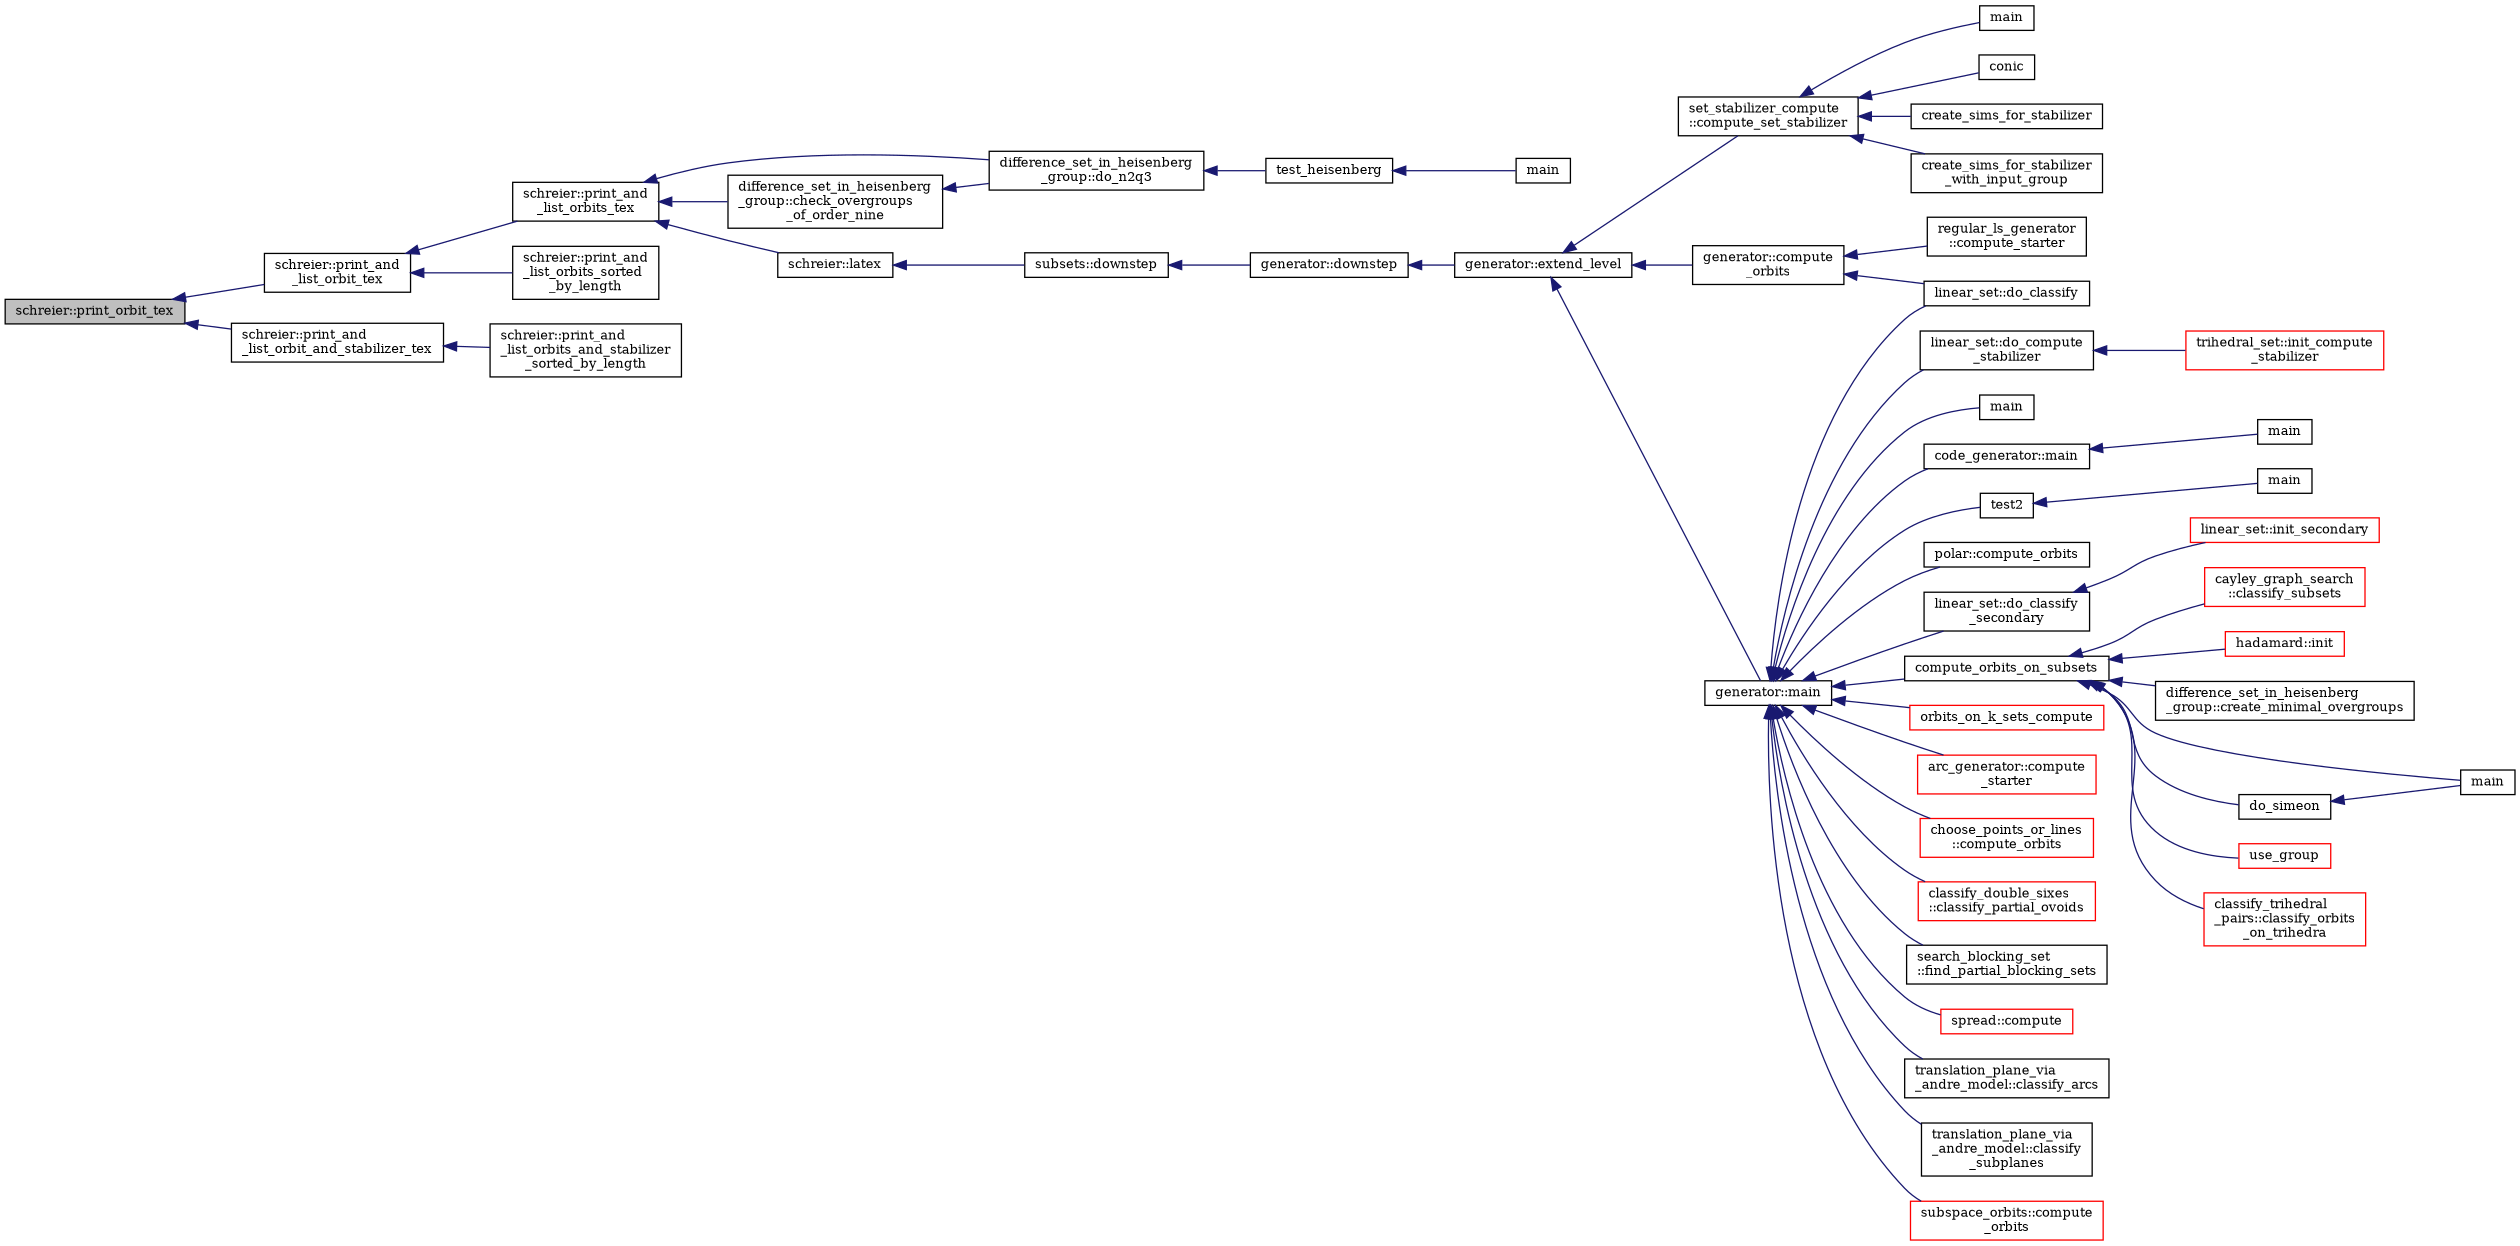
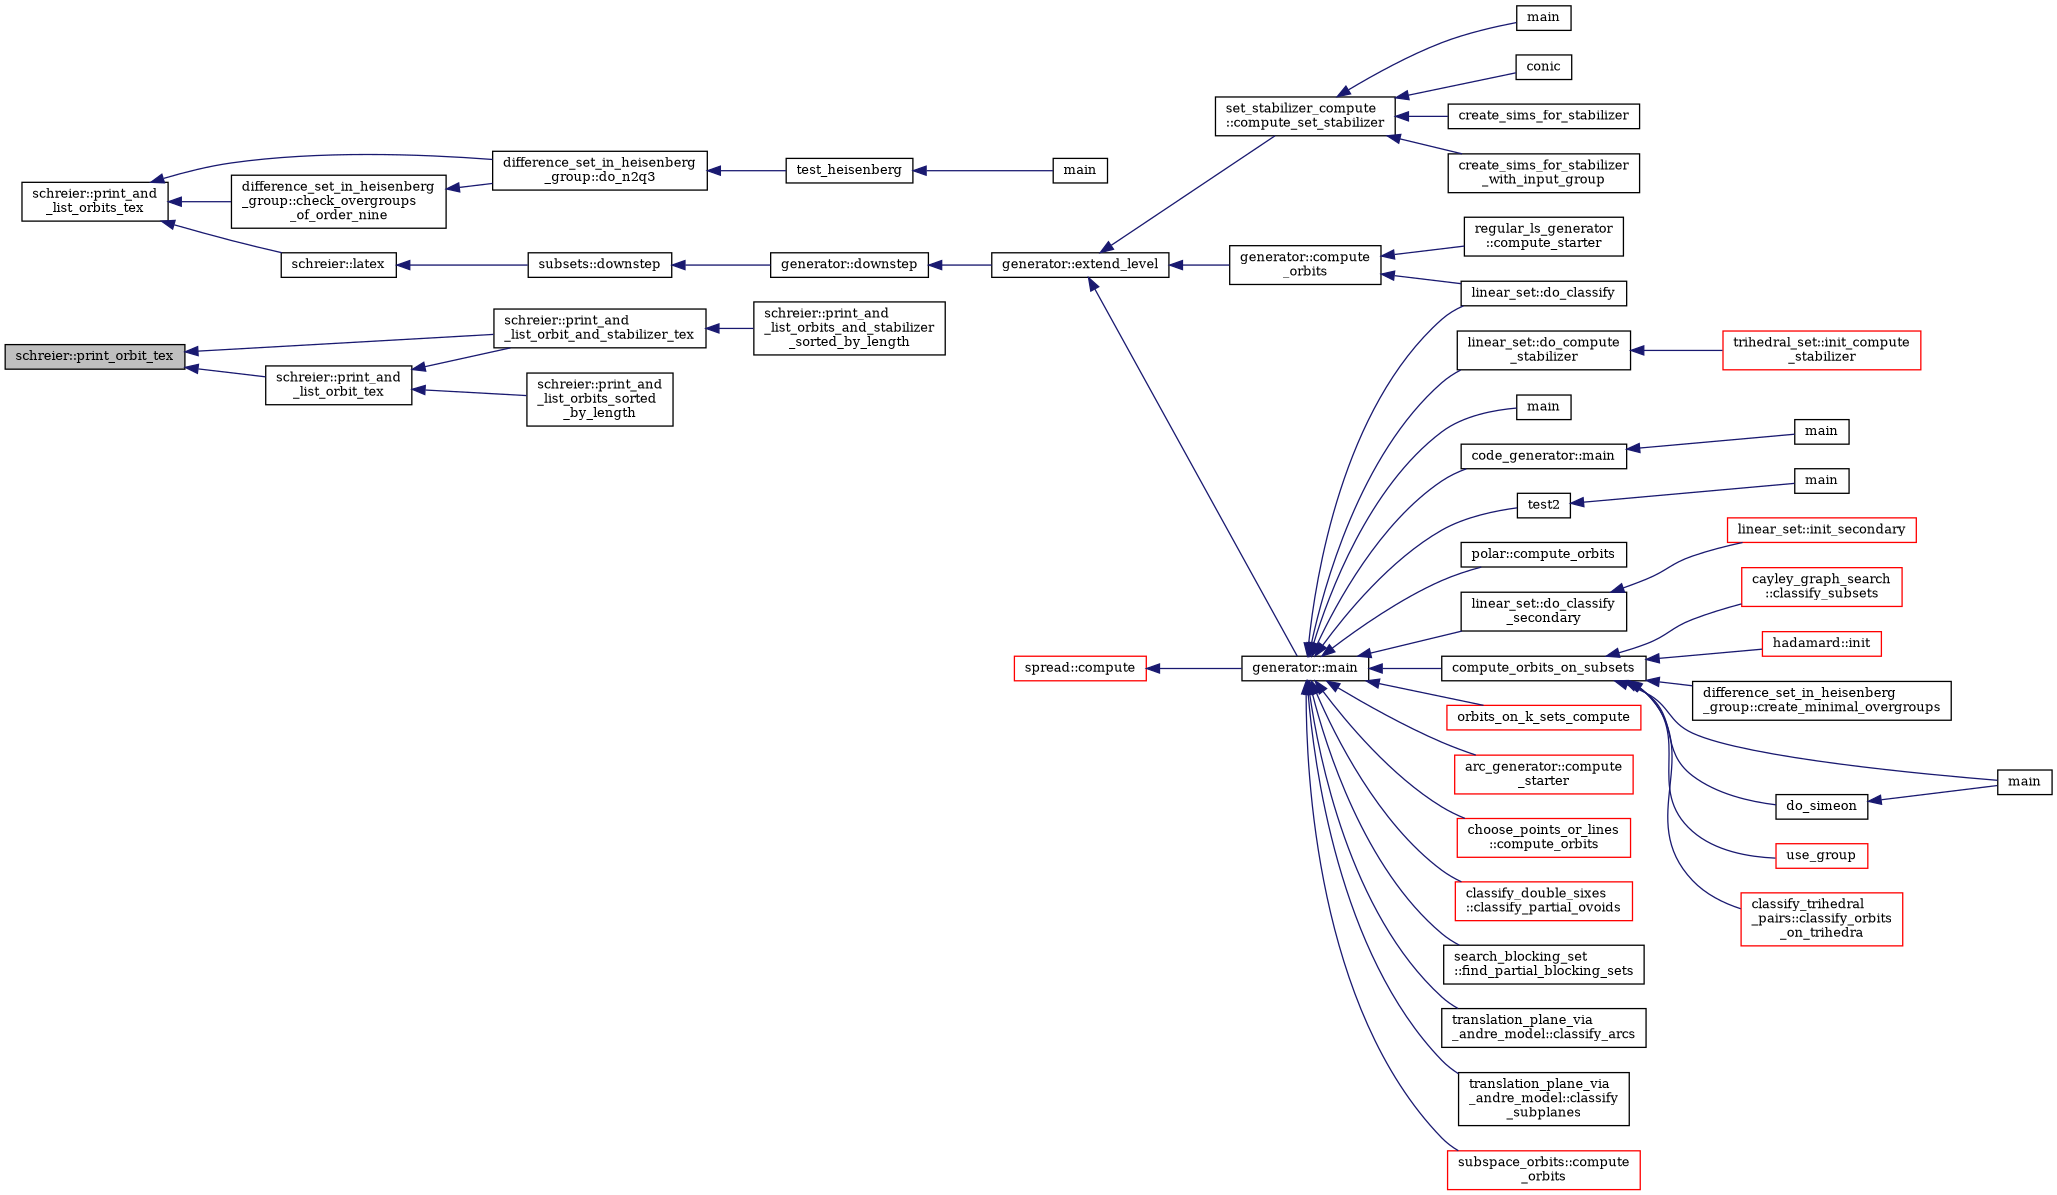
edge "schreier::print_and _list_orbits_tex" -> "schreier::print_and _list_orbit_tex": now "schreier::print_and _list_orbit_and_stabilizer_tex" -> "schreier::print_and _list_orbit_tex"
edge "spread::compute" -> "generator::main": reversed
